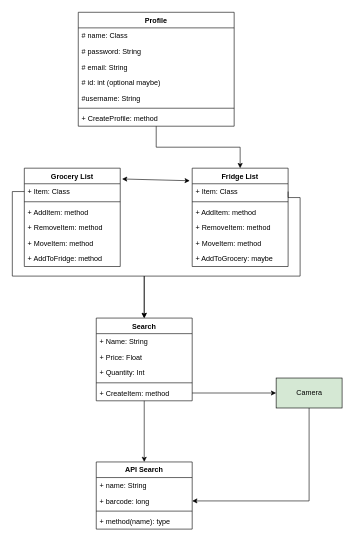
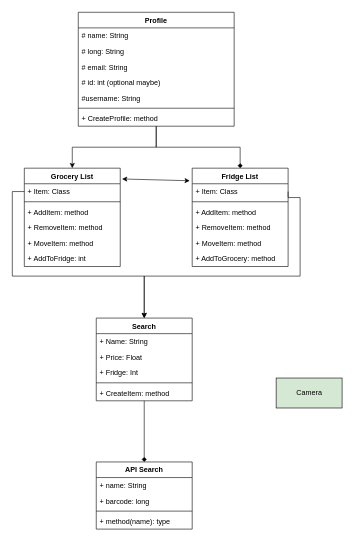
node "# name: Class": label "# name: Class" -> "# name: String"
node "# password: String": label "# password: String" -> "# long: String"
edge "Profile" -> "Grocery List": added
edge "Profile" -> "Fridge List": arrowhead classic -> diamond
node "+ AddToFridge: method": label "+ AddToFridge: method" -> "+ AddToFridge: int"
node "+ AddToGrocery: maybe": label "+ AddToGrocery: maybe" -> "+ AddToGrocery: method"
node "+ Quantity: Int": label "+ Quantity: Int" -> "+ Fridge: Int"
edge "+ CreateItem: method" -> "Camera": removed
edge "Search" -> "API Search": arrowhead classic -> diamond
edge "Camera" -> "+ barcode: long": removed
